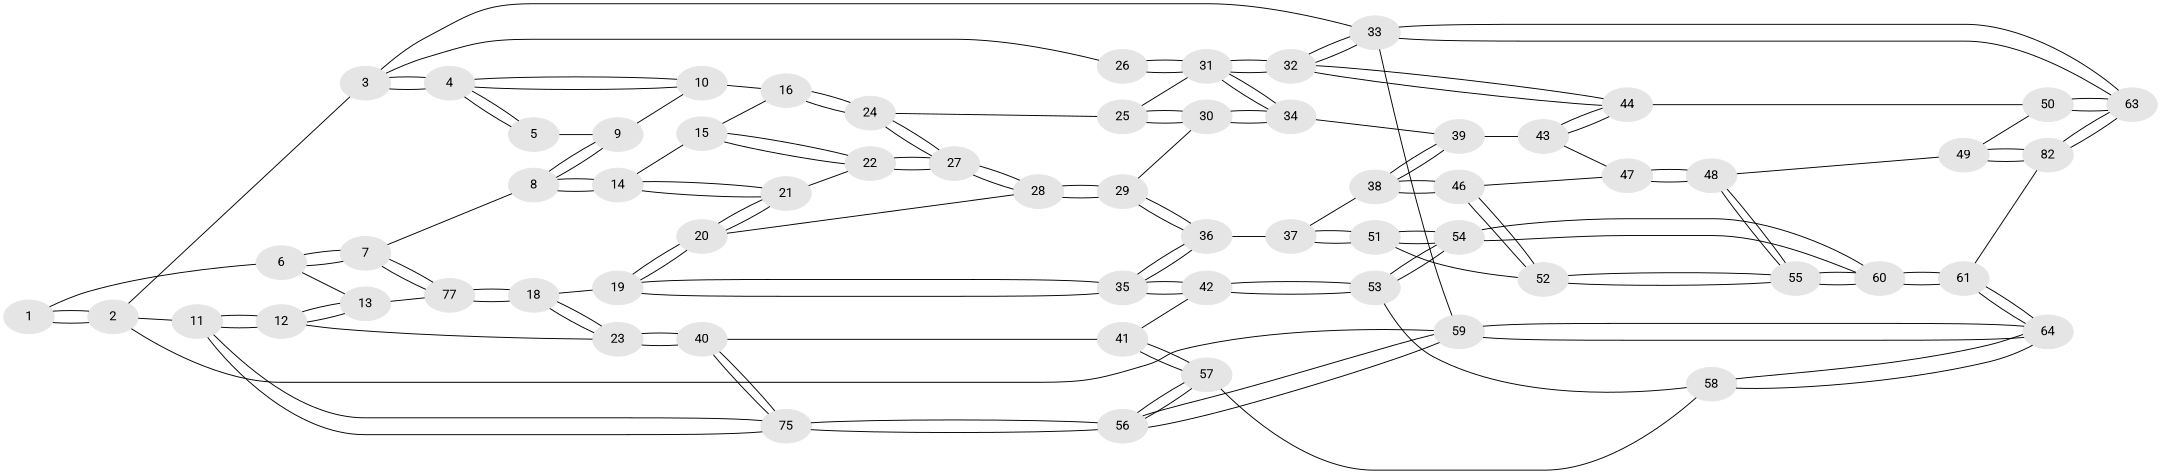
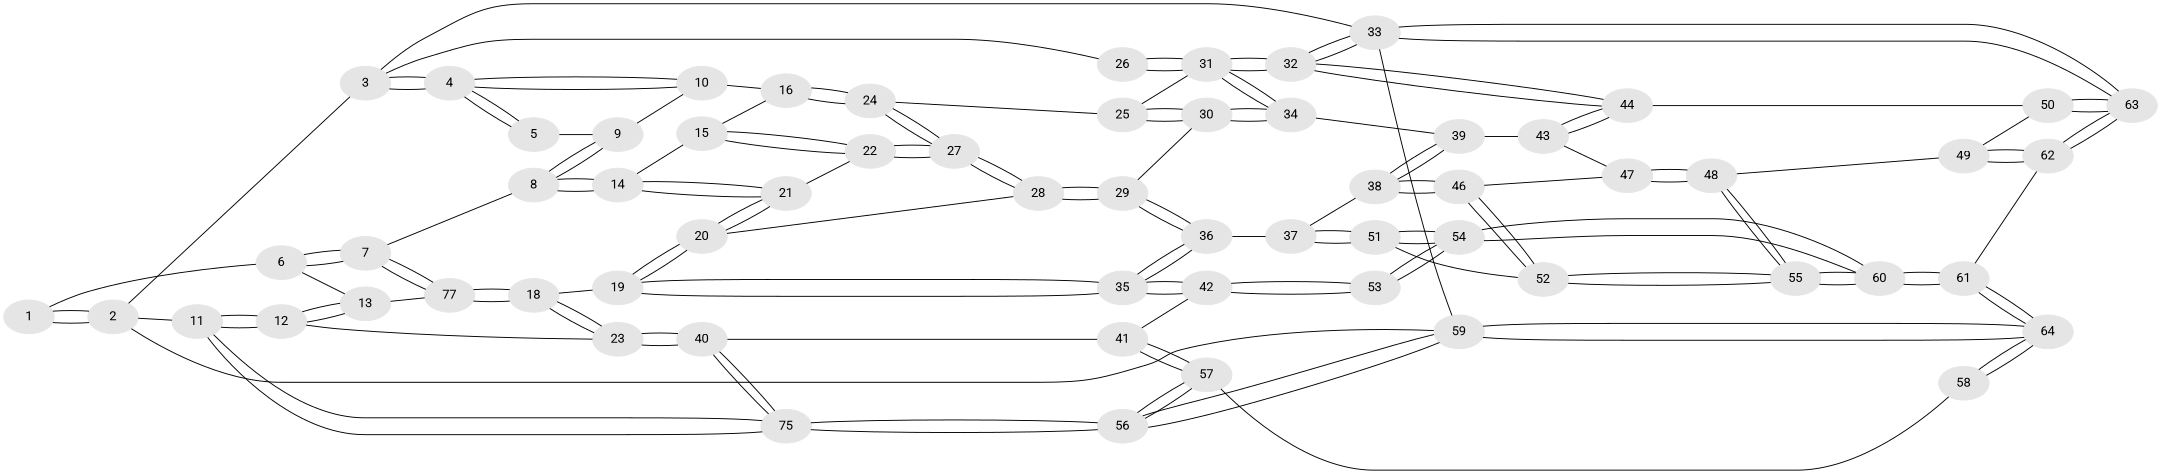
node "82": label "82" -> "62"
edge "53" -- "58": removed
